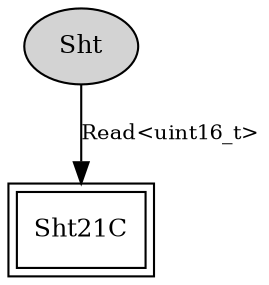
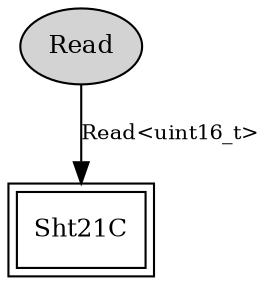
node "Sht": label "Sht" -> "Read"
